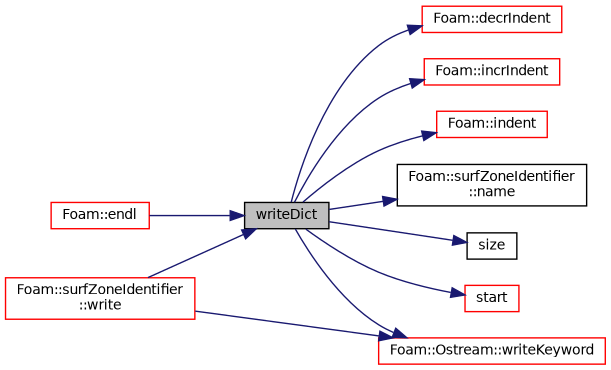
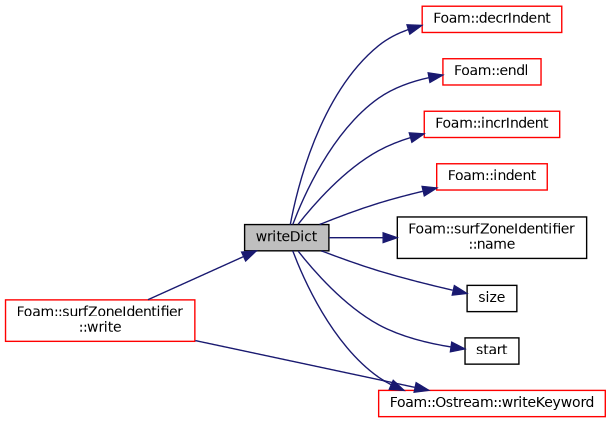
edge "Foam::endl" -> "writeDict": reversed
node "start": color red -> black
